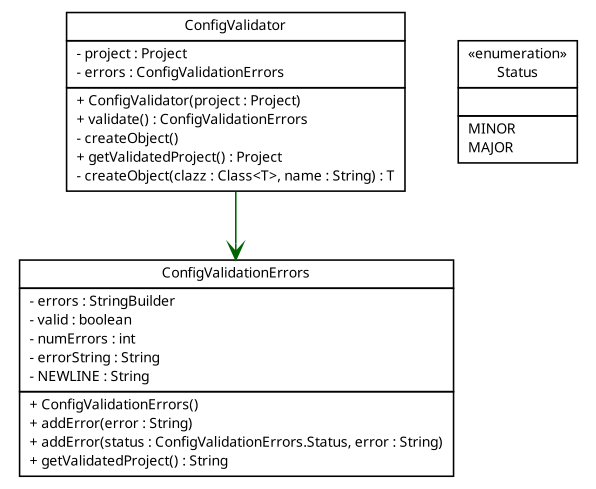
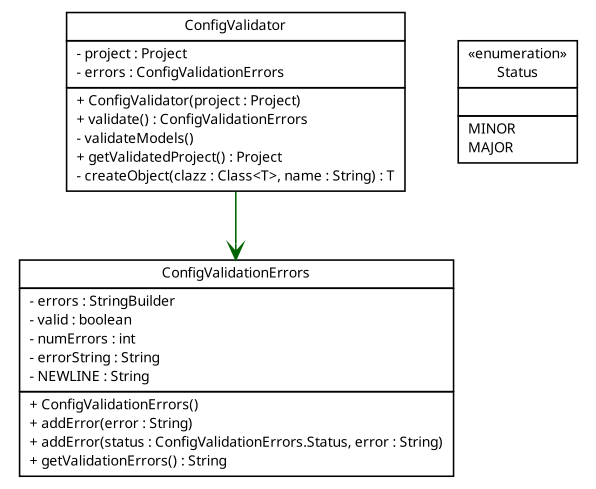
node "ConfigValidator": text "- createObject()" -> "- validateModels()"
node "ConfigValidationErrors": text "+ getValidatedProject() : String" -> "+ getValidationErrors() : String"
